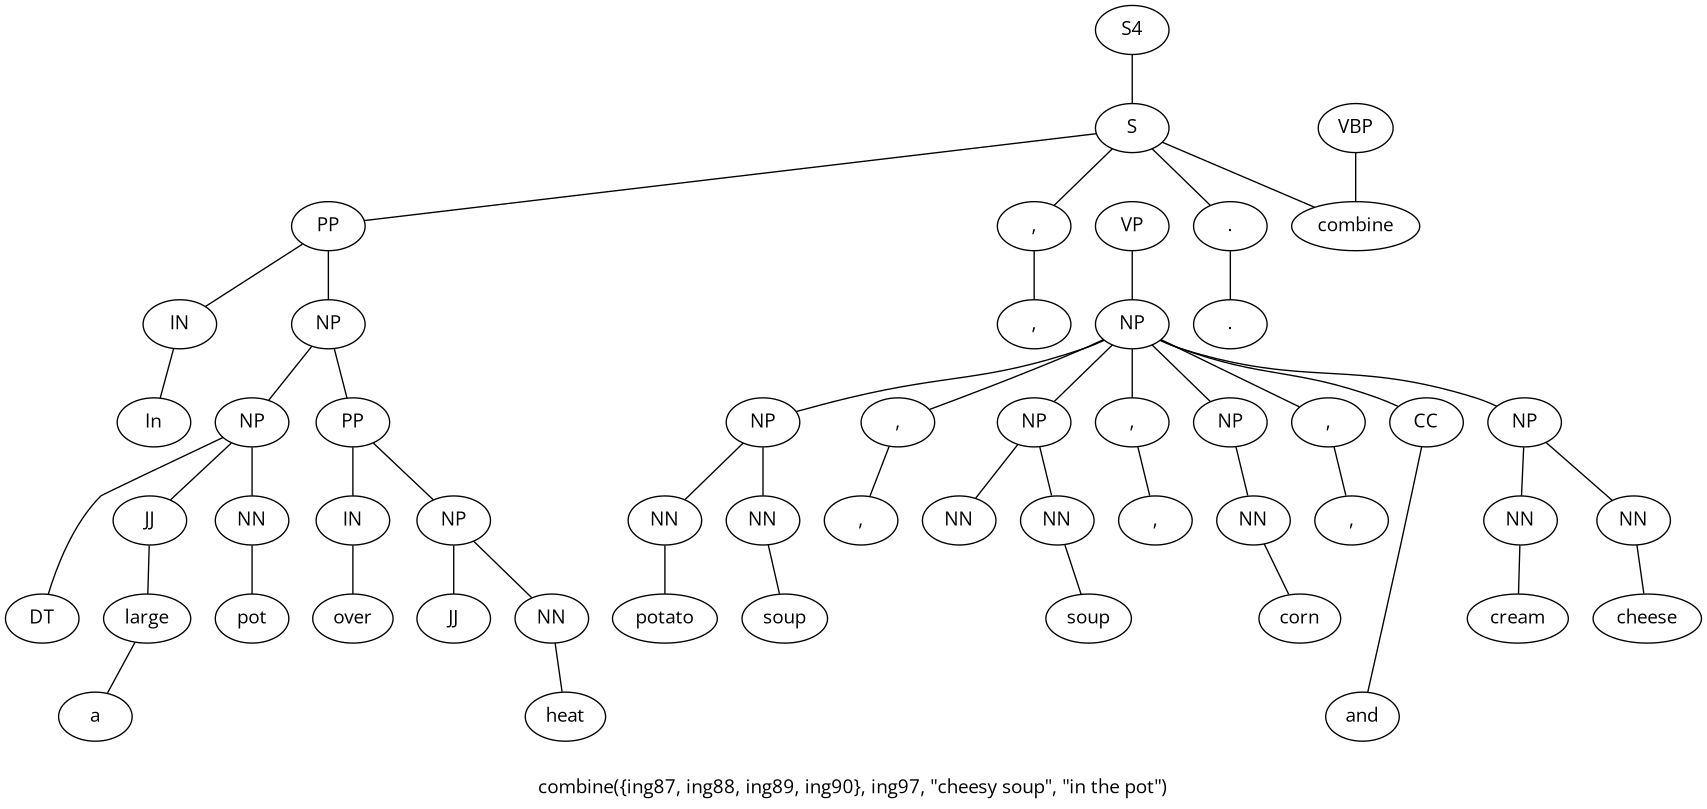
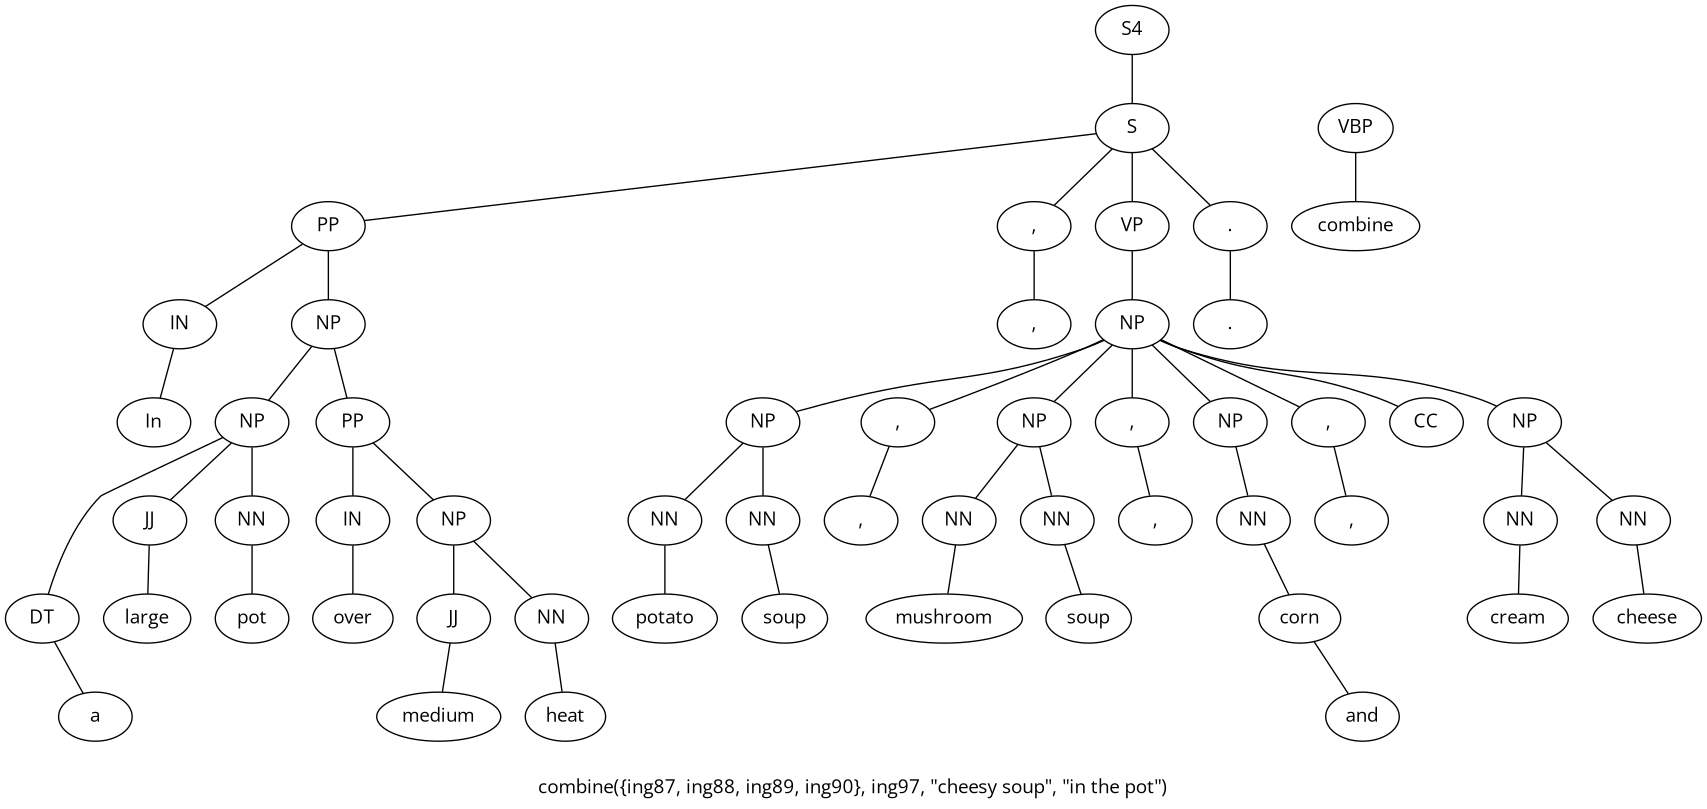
edge "S" -- "combine": now "S" -- "VP"
edge "CC" -- "and": now "corn" -- "and"
node "mushroom": added
edge "large" -- "a": now "DT" -- "a"
node "medium": added
